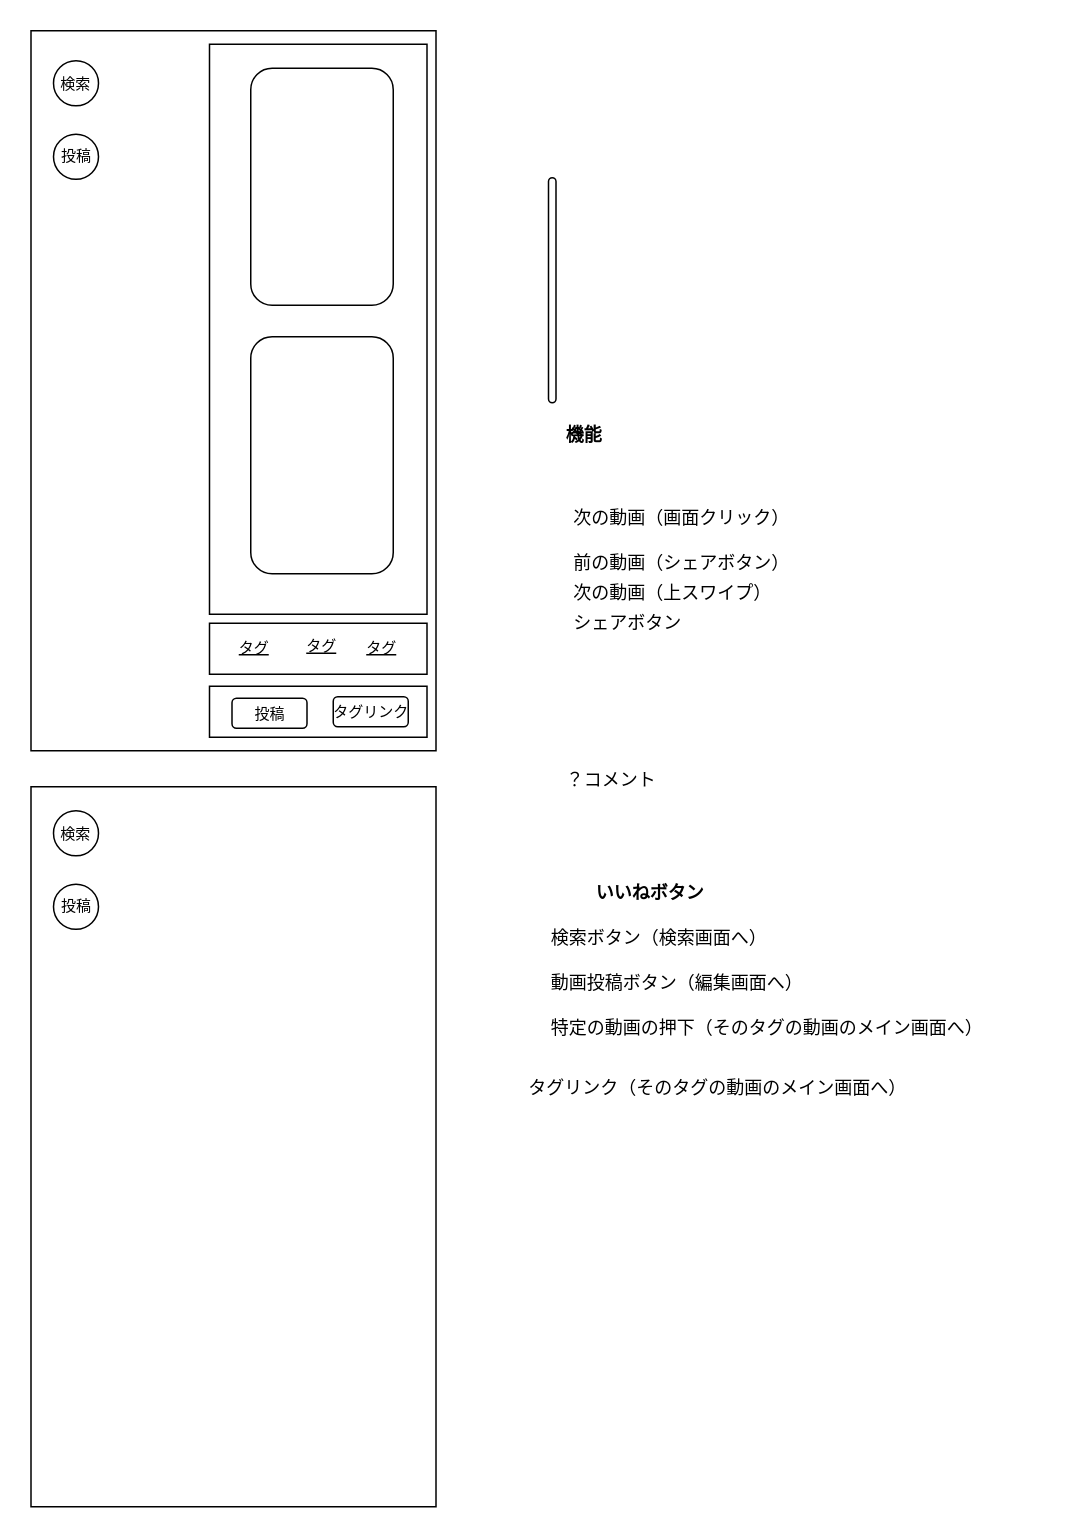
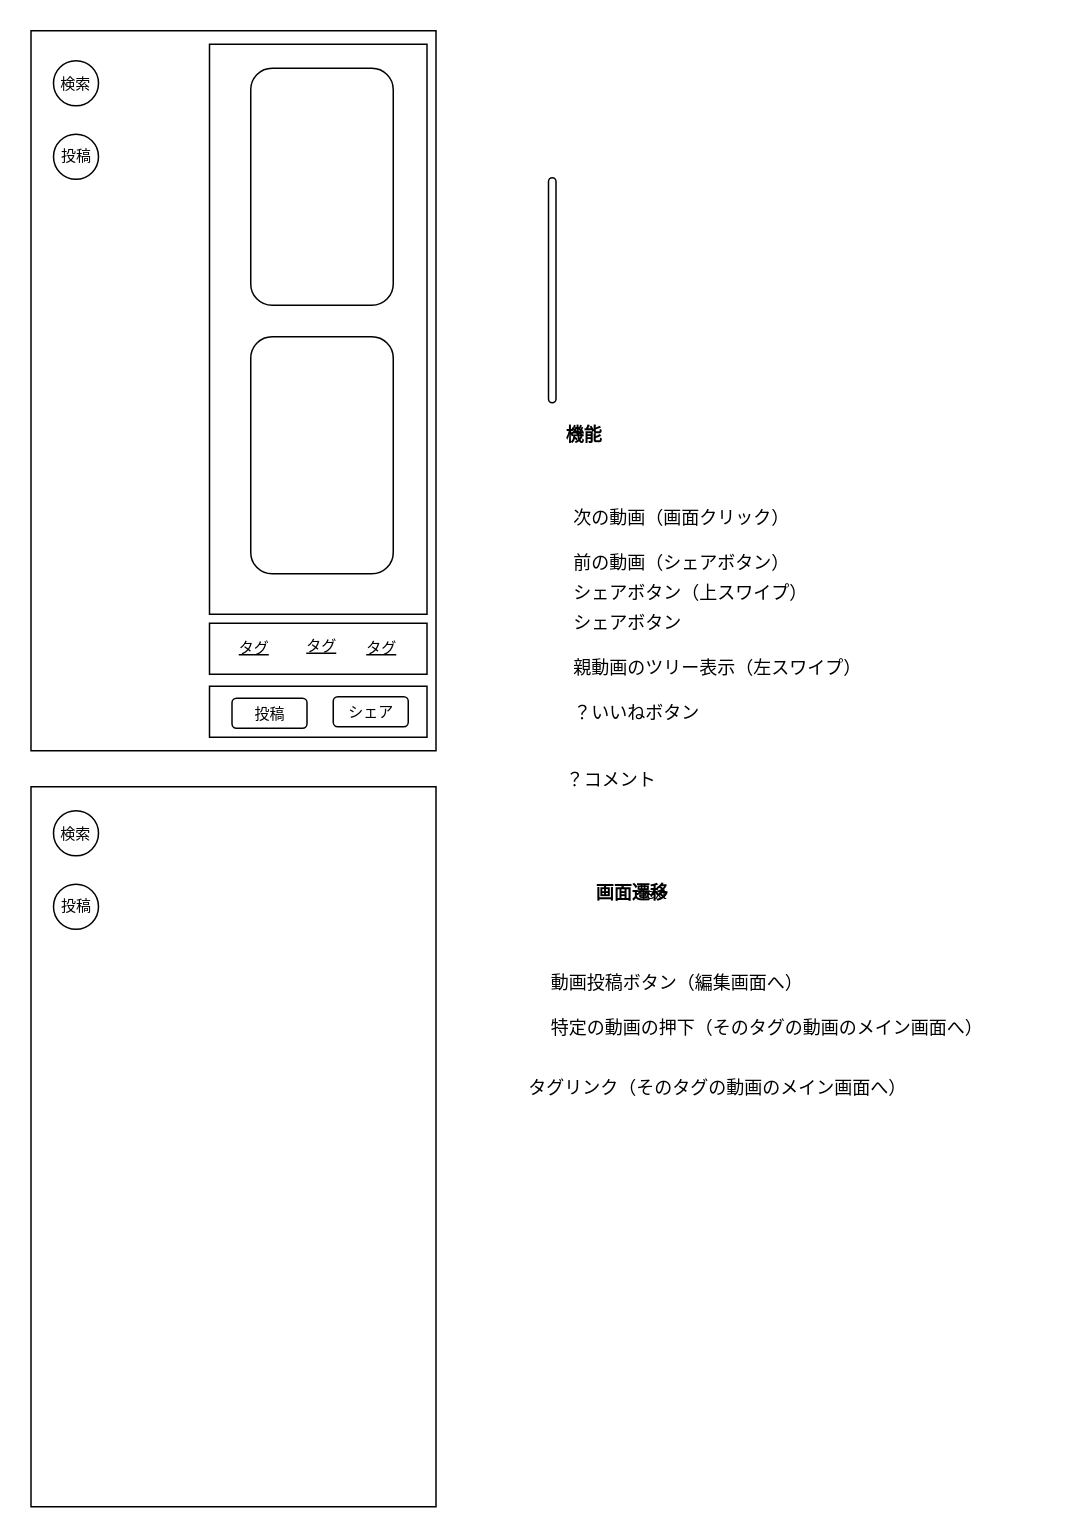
node "次の動画（上スワイプ）": label "次の動画（上スワイプ）" -> "シェアボタン（上スワイプ）"
node "親動画のツリー表示（左スワイプ）": added
node "タグリンク": label "タグリンク" -> "シェア"
node "？いいねボタン": added
node "いいねボタン": label "いいねボタン" -> "画面遷移"
node "Text": added
node "検索ボタン（検索画面へ）": removed
